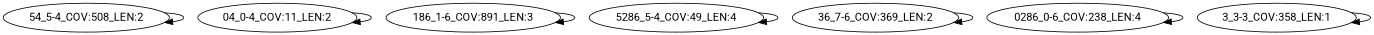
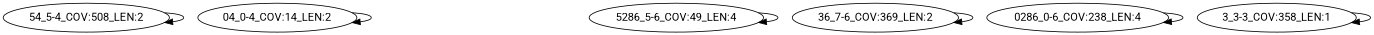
node "04_0-4_COV:11_LEN:2": label "04_0-4_COV:11_LEN:2" -> "04_0-4_COV:14_LEN:2"
node "186_1-6_COV:891_LEN:3": removed
node "5286_5-4_COV:49_LEN:4": label "5286_5-4_COV:49_LEN:4" -> "5286_5-6_COV:49_LEN:4"
